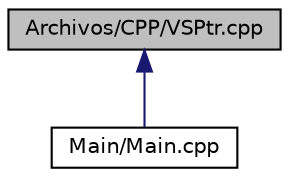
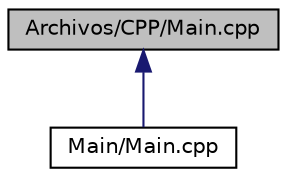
node "Archivos/CPP/VSPtr.cpp": label "Archivos/CPP/VSPtr.cpp" -> "Archivos/CPP/Main.cpp"
